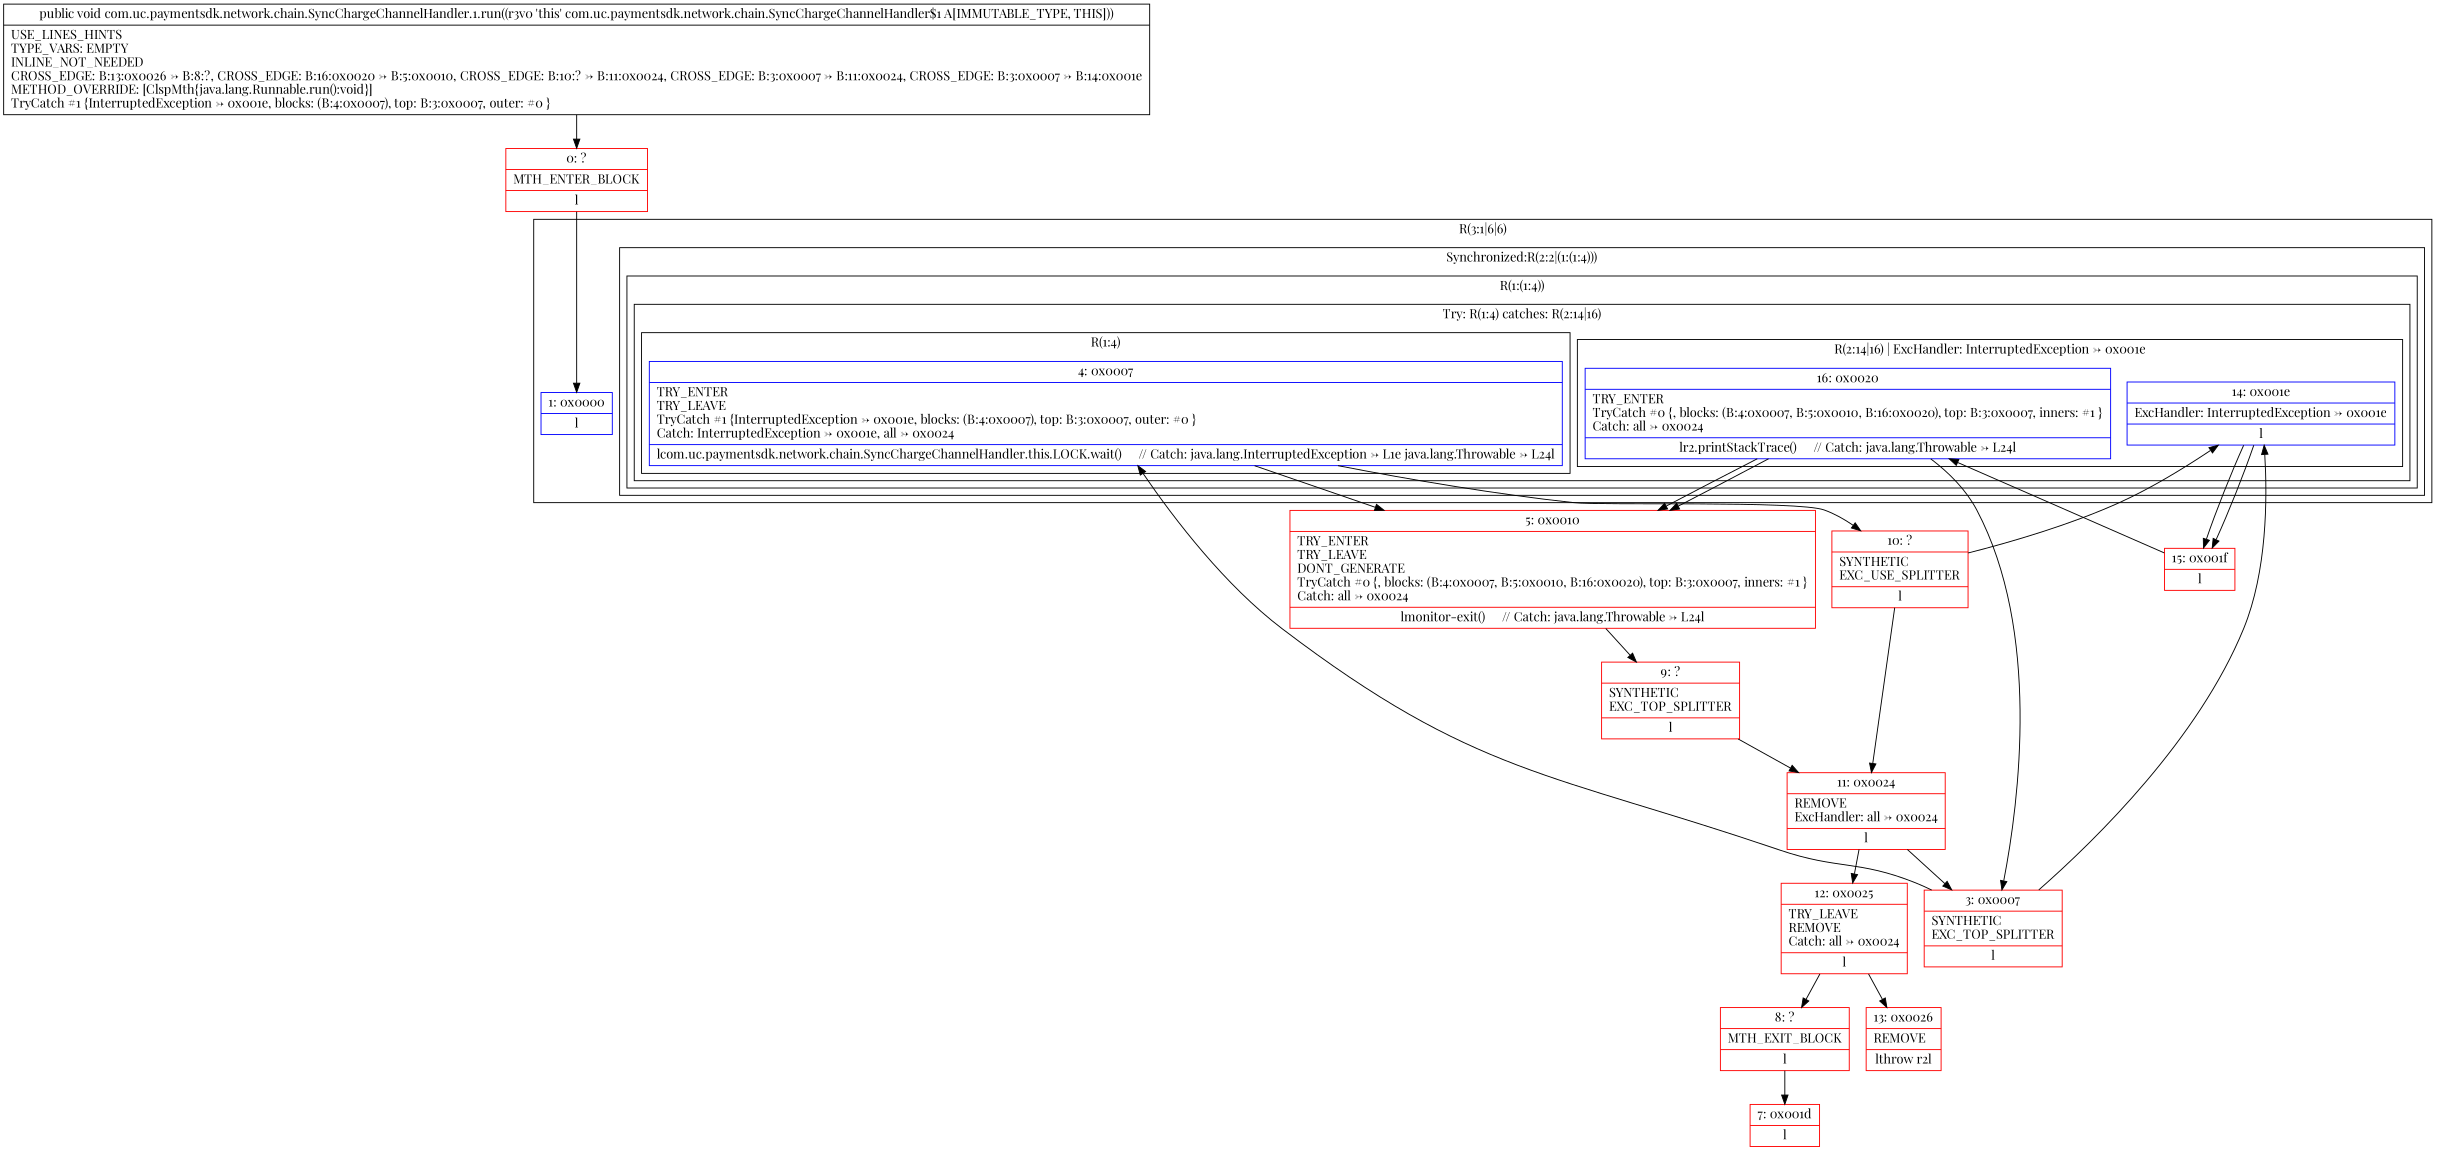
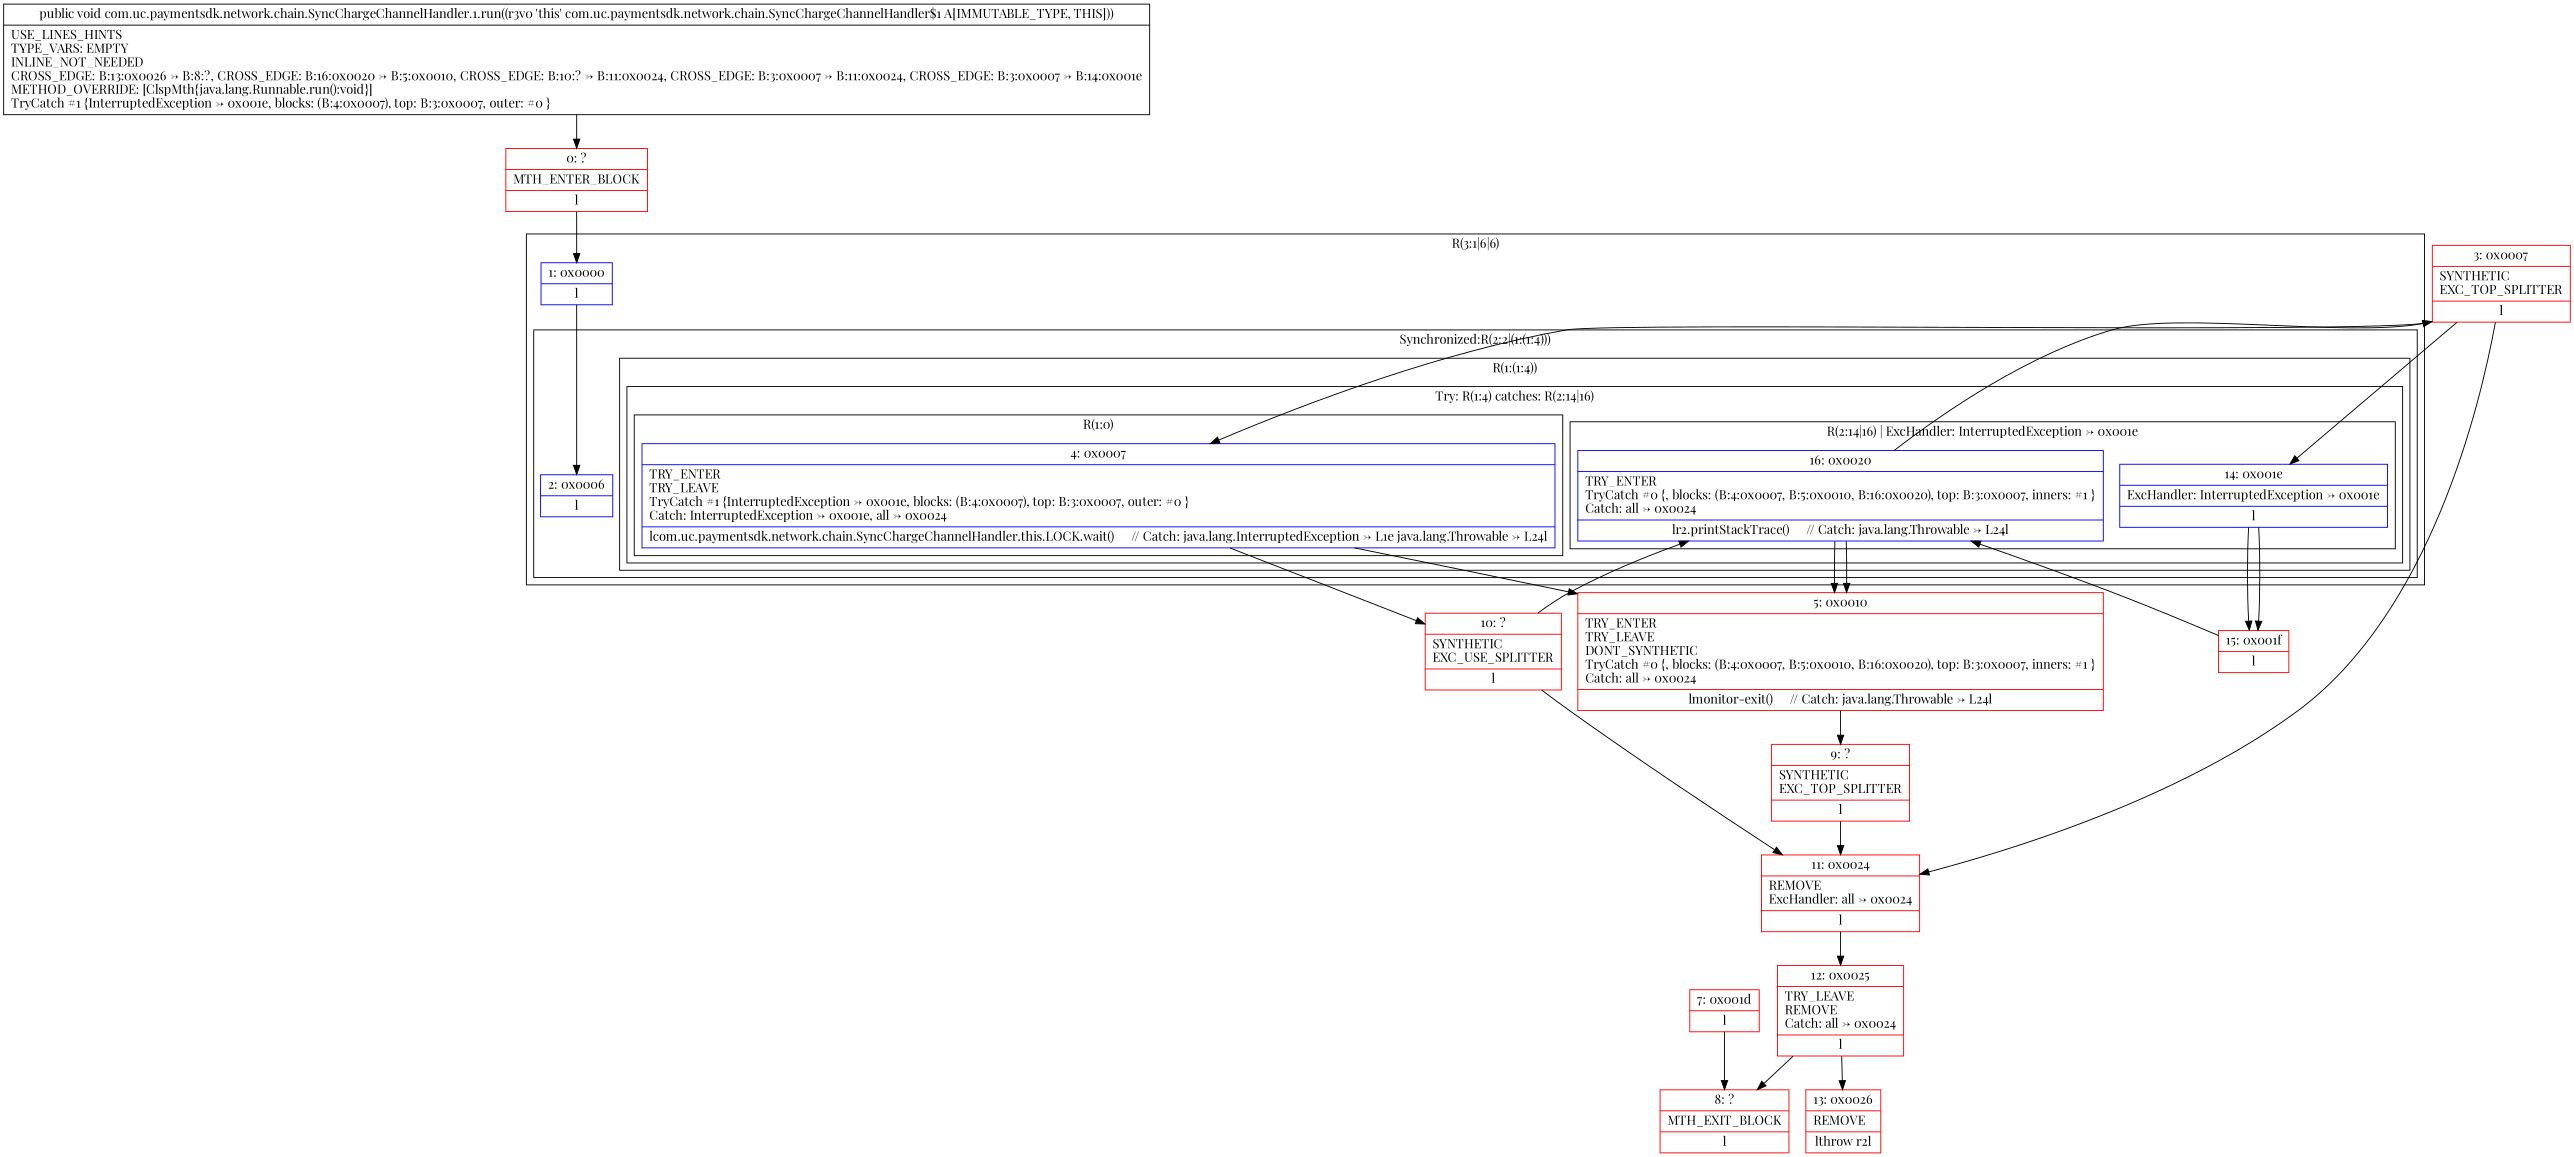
cluster "R(1:4)": label "R(1:4)" -> "R(1:0)"
node "2: 0x0006": added
edge "10: ?" -> "14: 0x001e": now "10: ?" -> "16: 0x0020"
node "5: 0x0010": text "DONT_GENERATE" -> "DONT_SYNTHETIC"
edge "11: 0x0024" -> "3: 0x0007": reversed
edge "8: ?" -> "7: 0x001d": reversed
